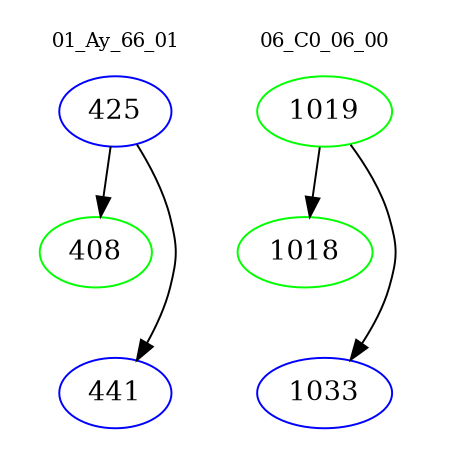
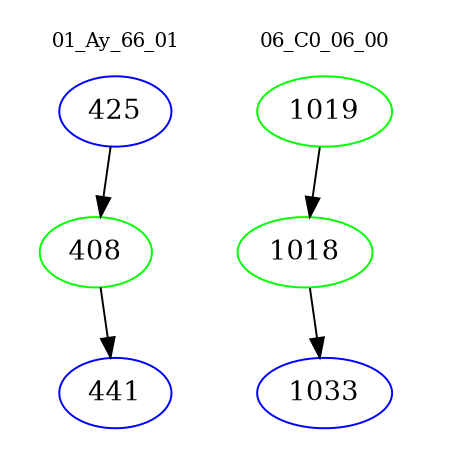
edge "425" -> "441": now "408" -> "441"
edge "1019" -> "1033": now "1018" -> "1033"
